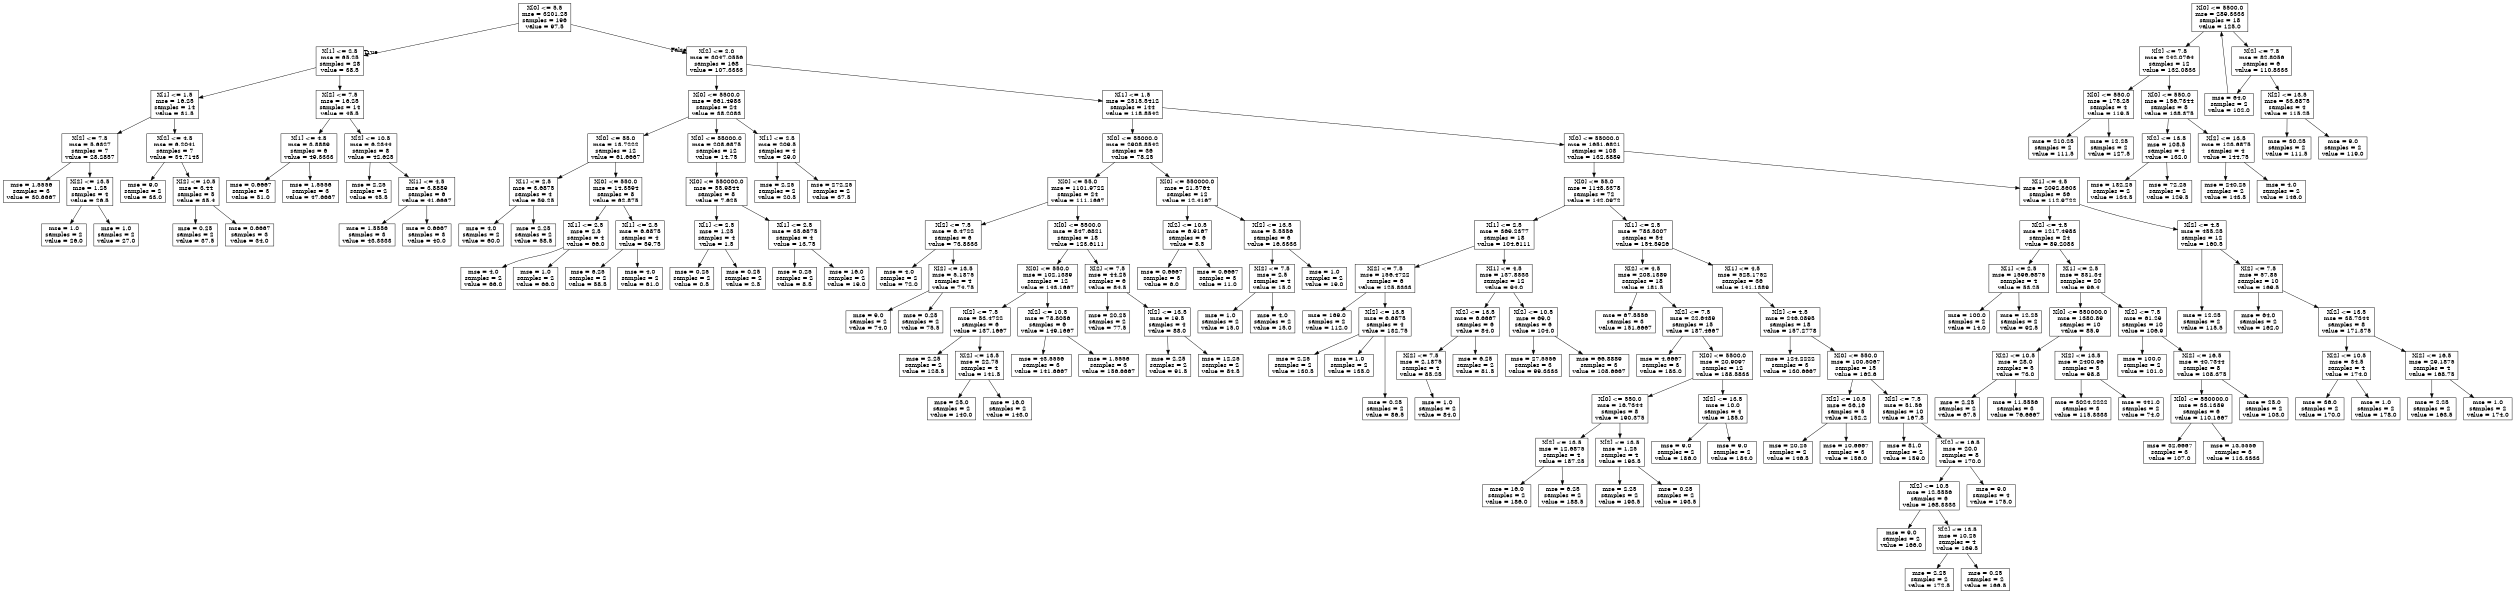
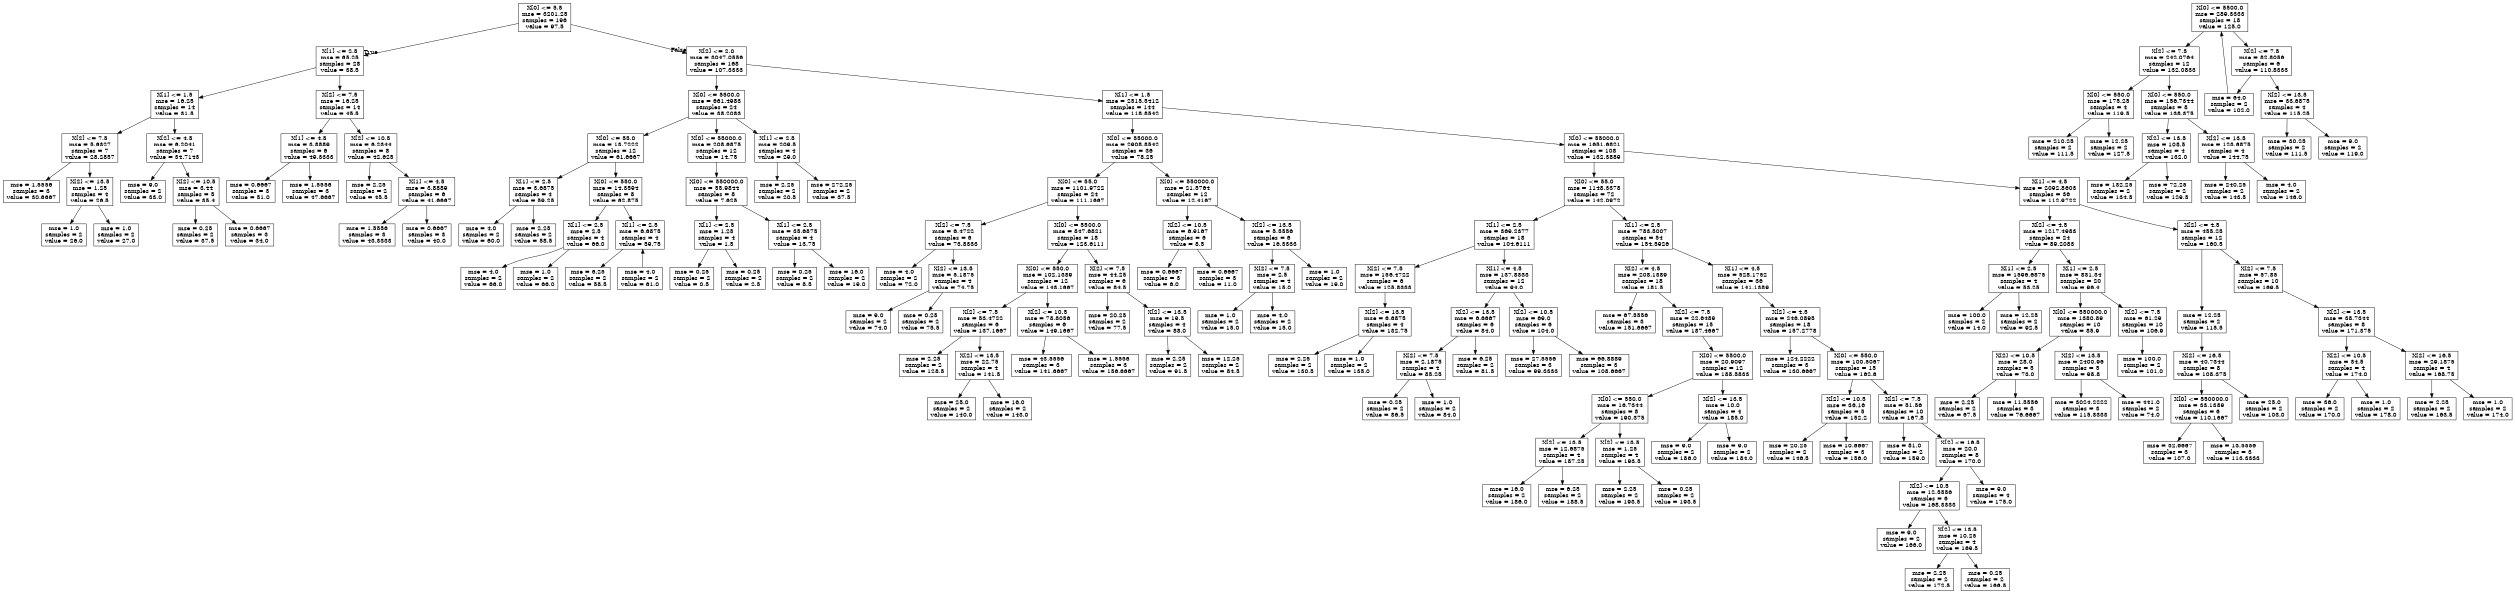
edge "X[1] <= 2.5 mse = 6.6875 samples = 4 value = 59.75" -> "mse = 4.0 samples = 2 value = 61.0": reversed
node "mse = 169.0 samples = 2 value = 112.0": removed
node "mse = 64.0 samples = 2 value = 162.0": removed
edge "X[2] <= 7.5 mse = 61.29 samples = 10 value = 106.9" -> "X[2] <= 16.5 mse = 40.7344 samples = 8 value = 108.375": now "mse = 12.25 samples = 2 value = 115.5" -> "X[2] <= 16.5 mse = 40.7344 samples = 8 value = 108.375"
edge "X[2] <= 13.5 mse = 6.6875 samples = 4 value = 132.75" -> "mse = 0.25 samples = 2 value = 86.5": now "X[2] <= 7.5 mse = 2.1875 samples = 4 value = 85.25" -> "mse = 0.25 samples = 2 value = 86.5"
node "mse = 4.6667 samples = 3 value = 183.0": removed
